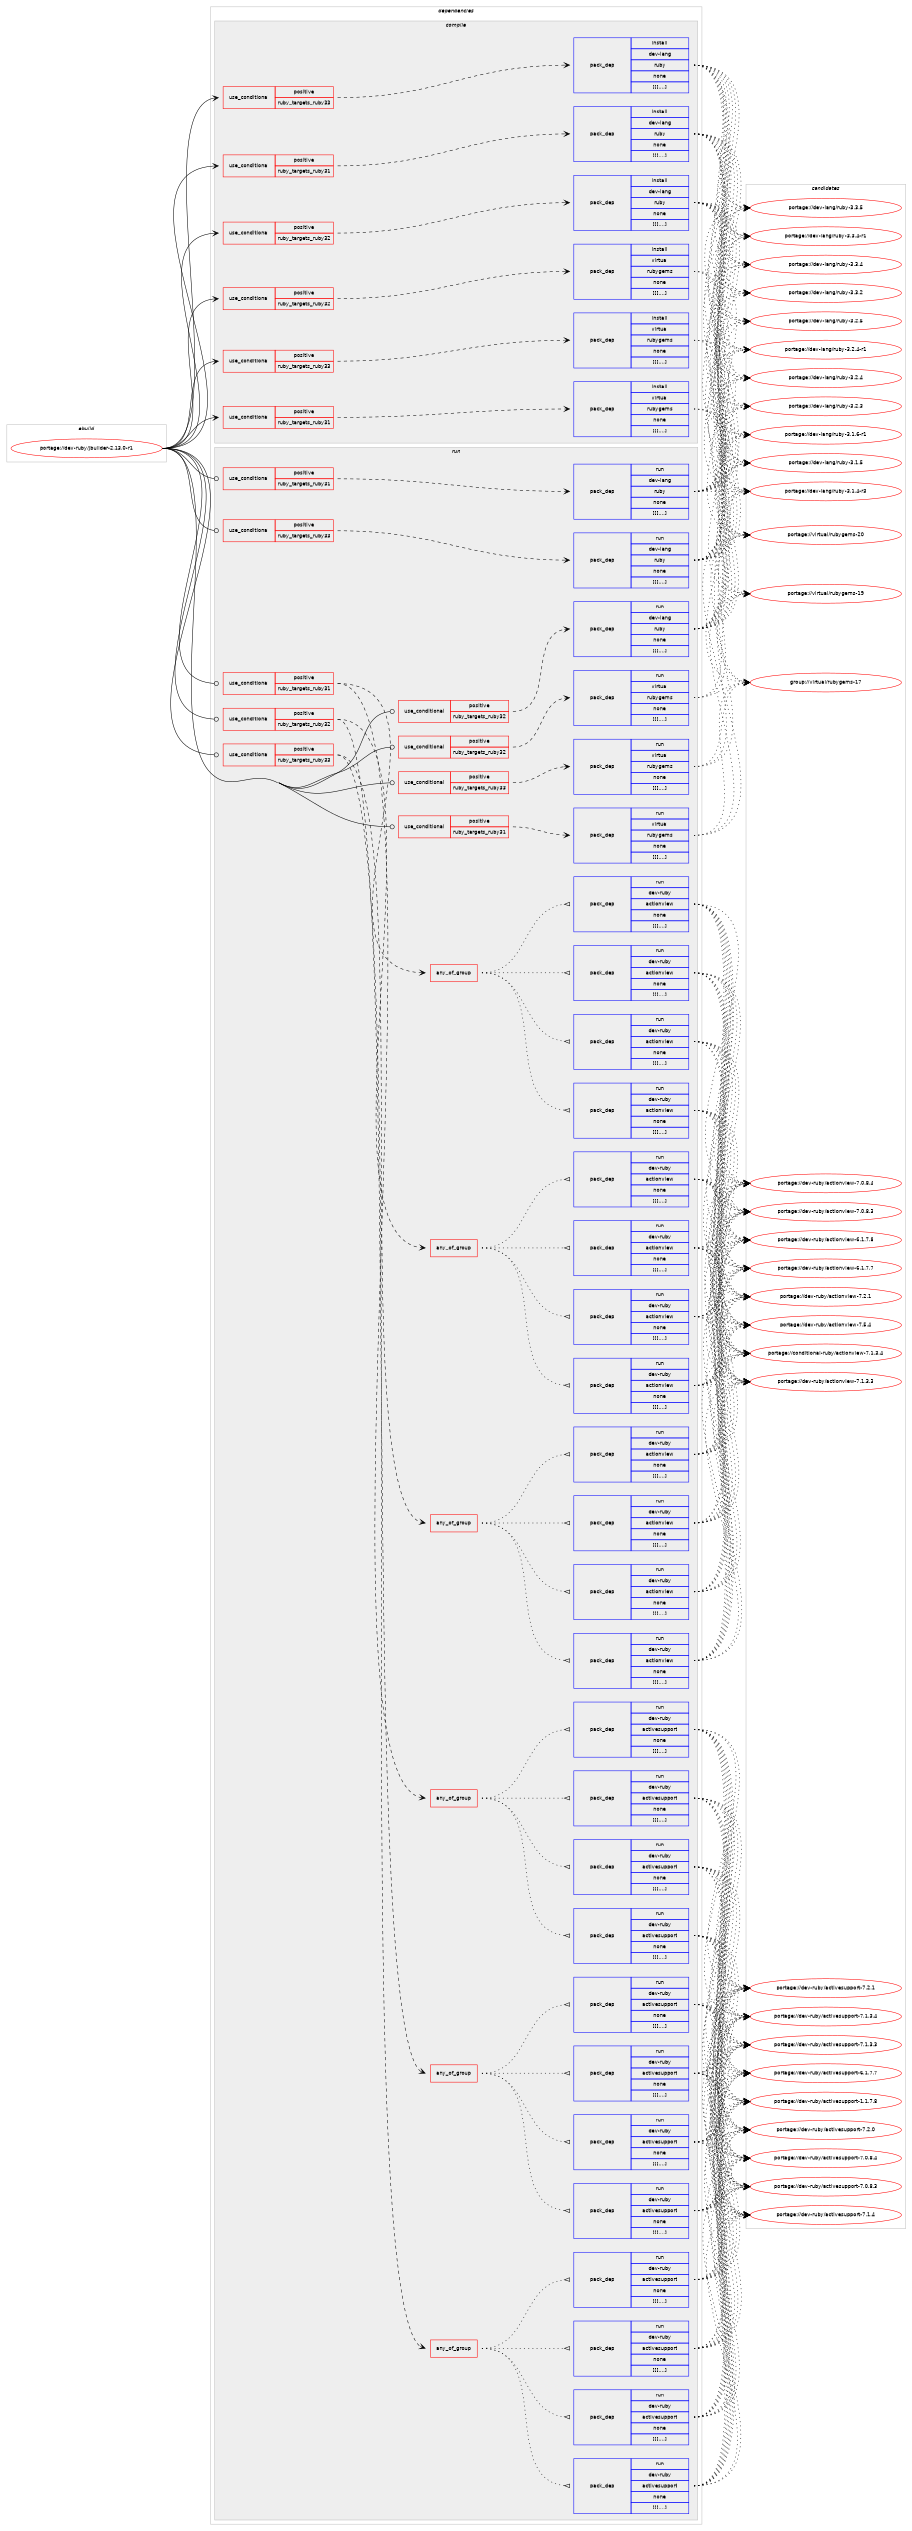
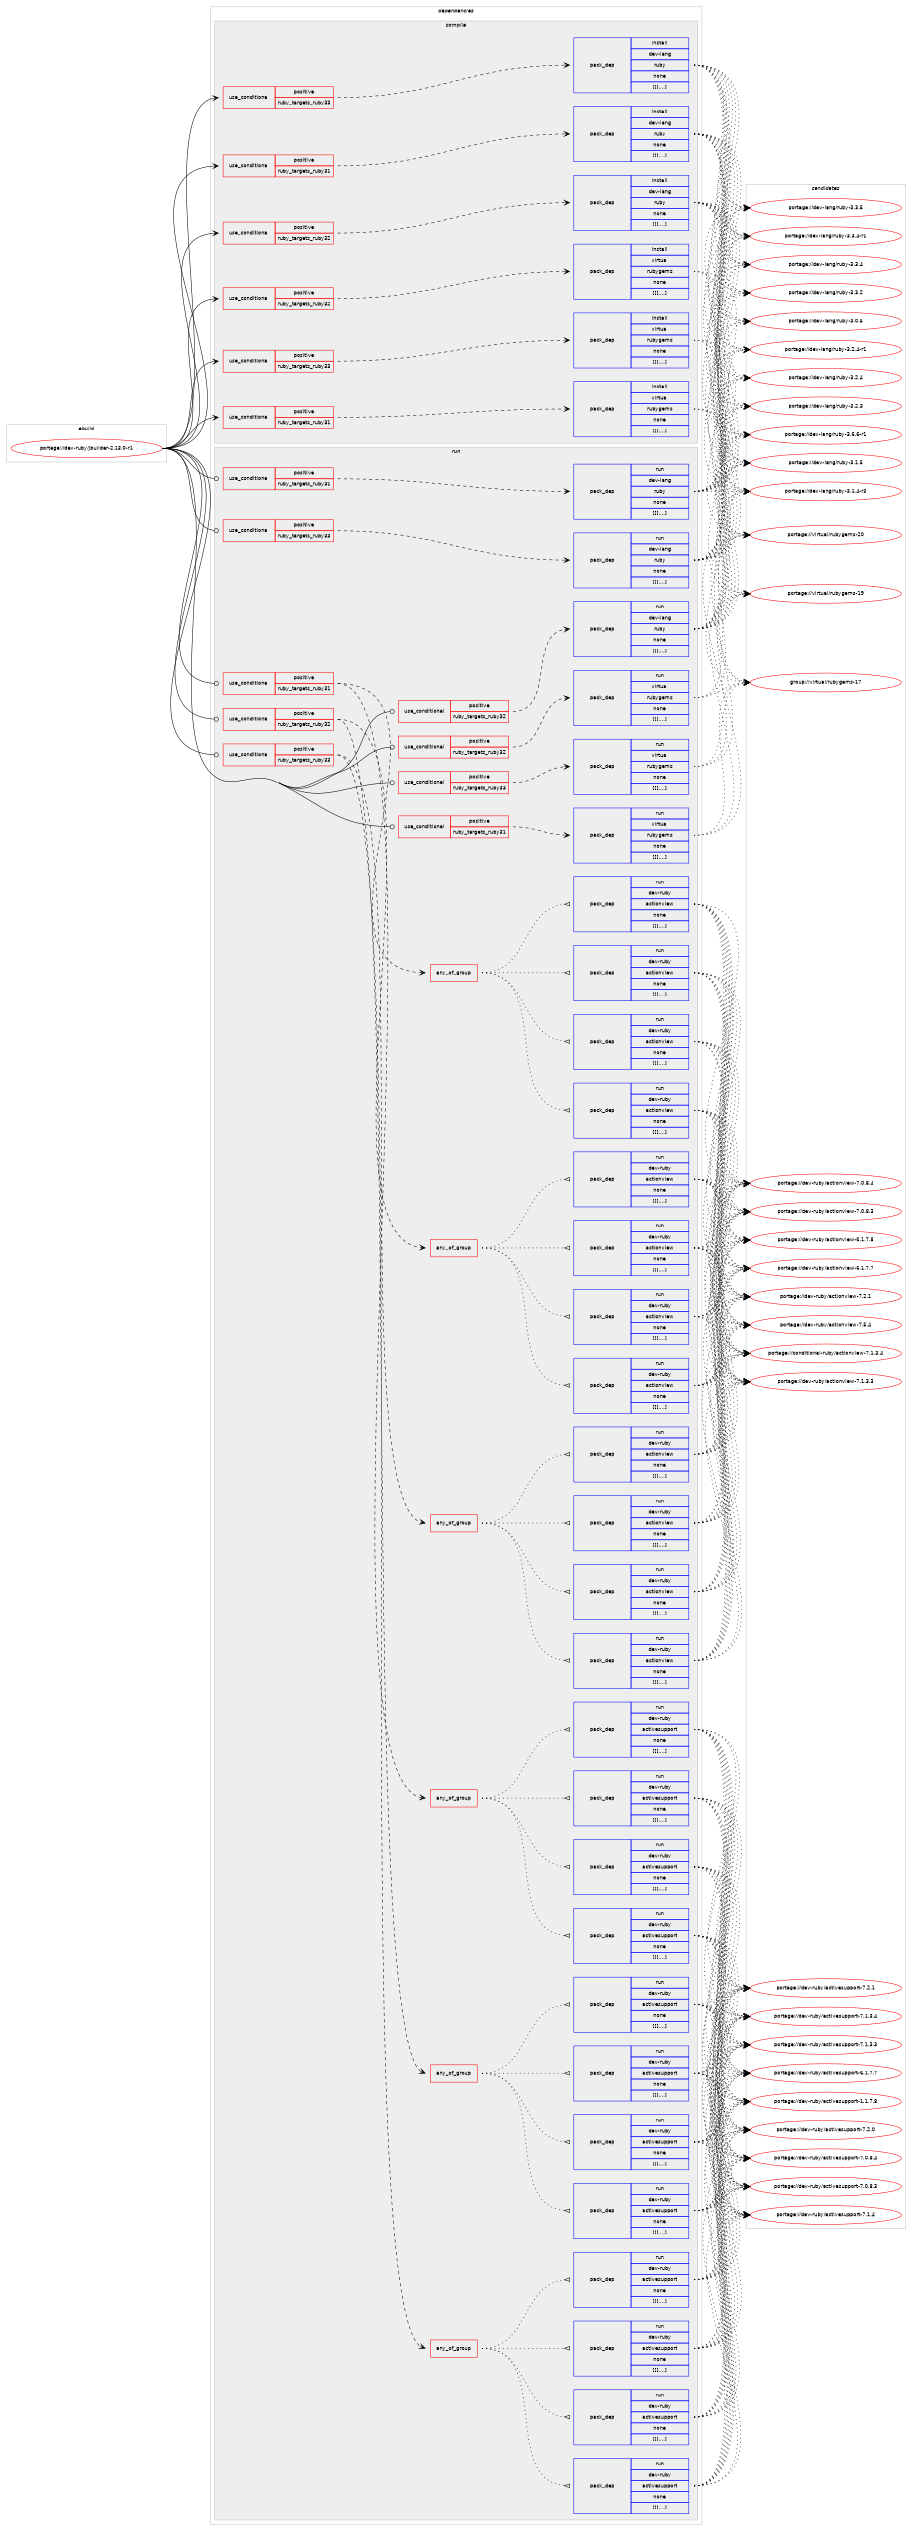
node "portage://dev-lang/ruby-3.2.5": label "portage://dev-lang/ruby-3.2.5" -> "portage://dev-lang/ruby-3.0.5"
node "portage://dev-lang/ruby-3.1.6-r1": label "portage://dev-lang/ruby-3.1.6-r1" -> "portage://dev-lang/ruby-3.6.6-r1"
